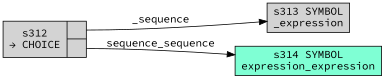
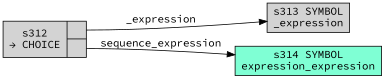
edge "s312" -> "s313 SYMBOL _expression": label "_sequence" -> "_expression"
edge "s312" -> "s314 SYMBOL expression_expression": label "sequence_sequence" -> "sequence_expression"
